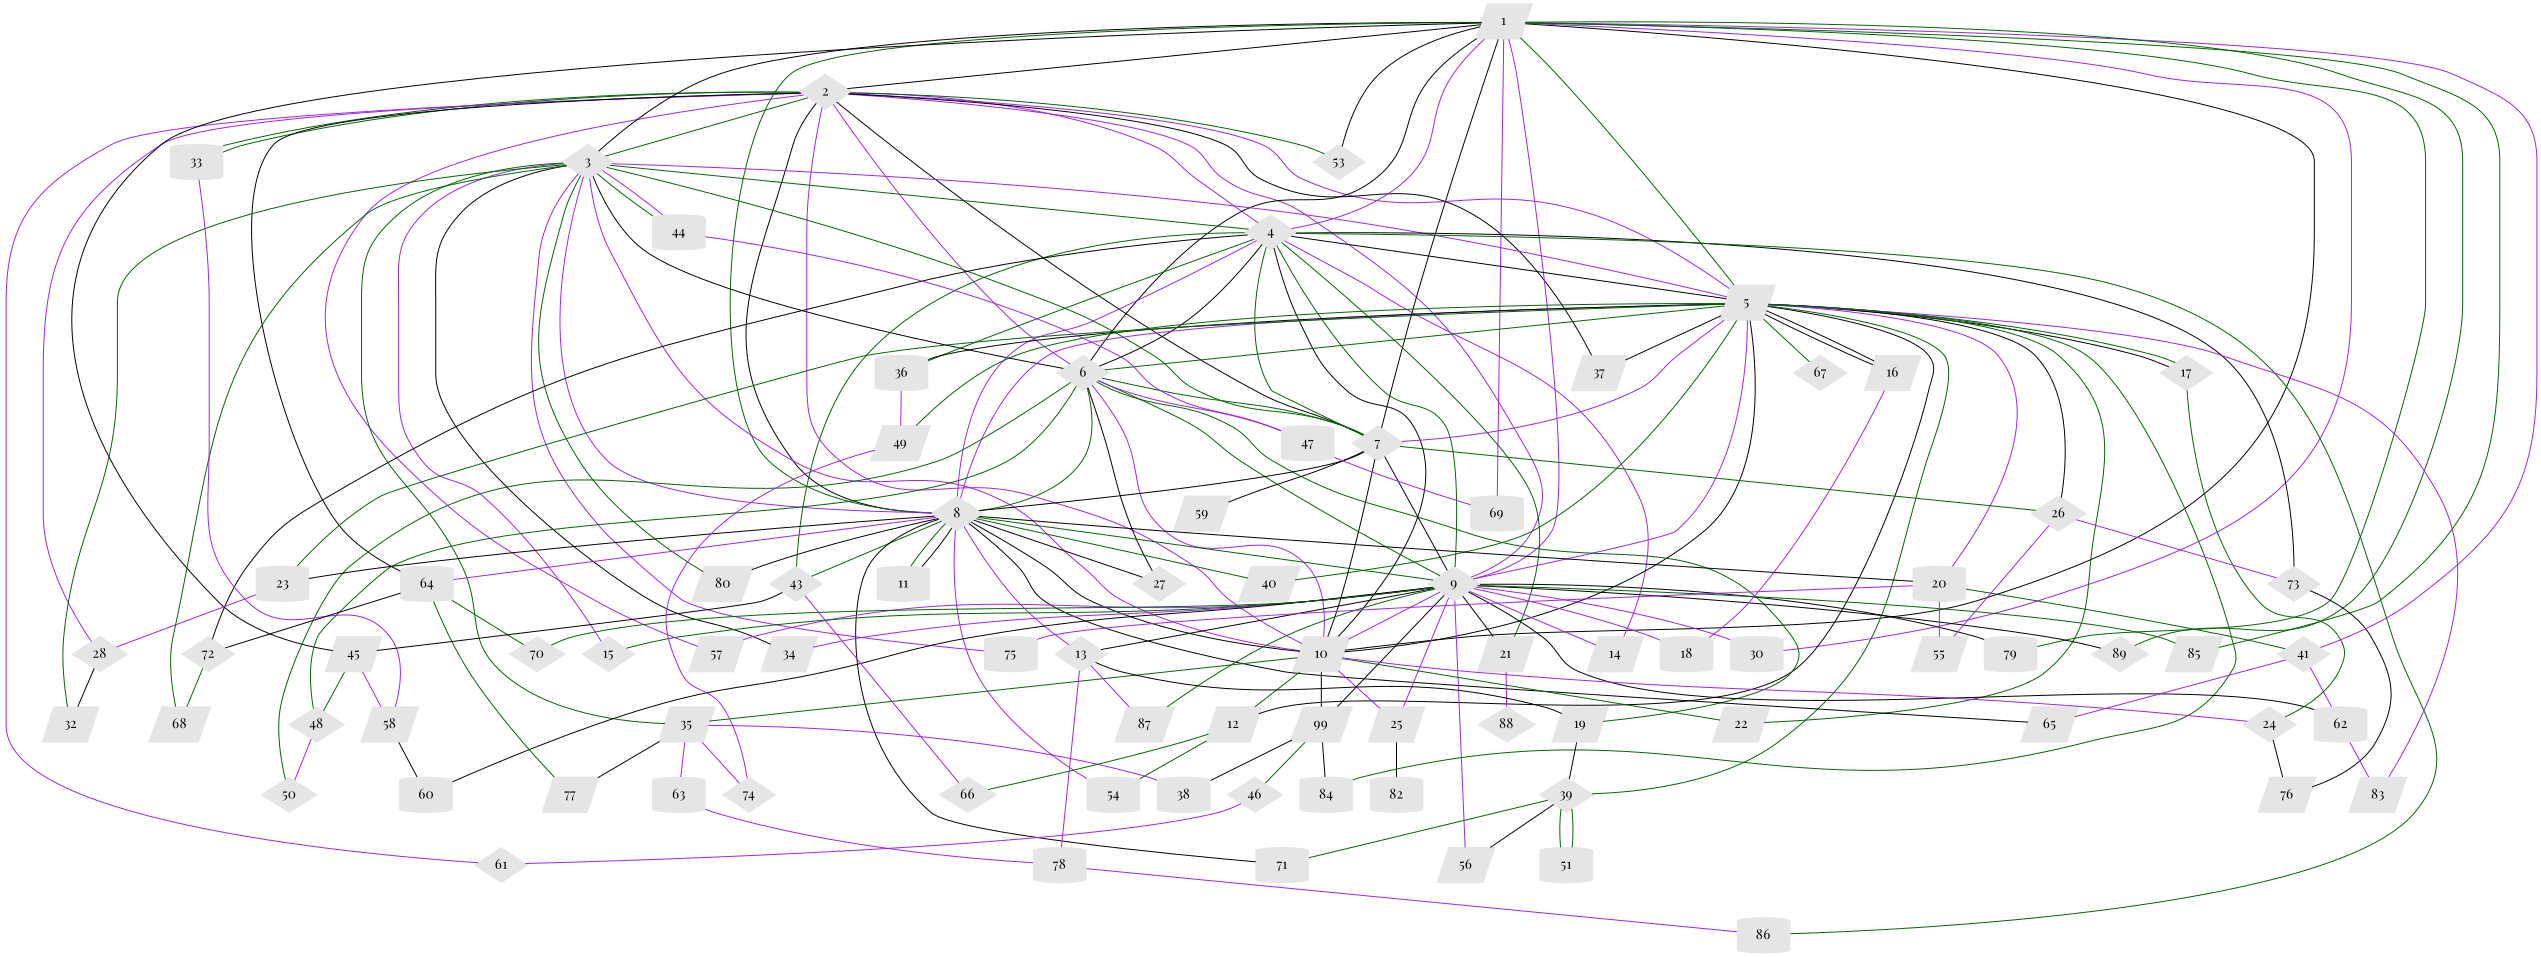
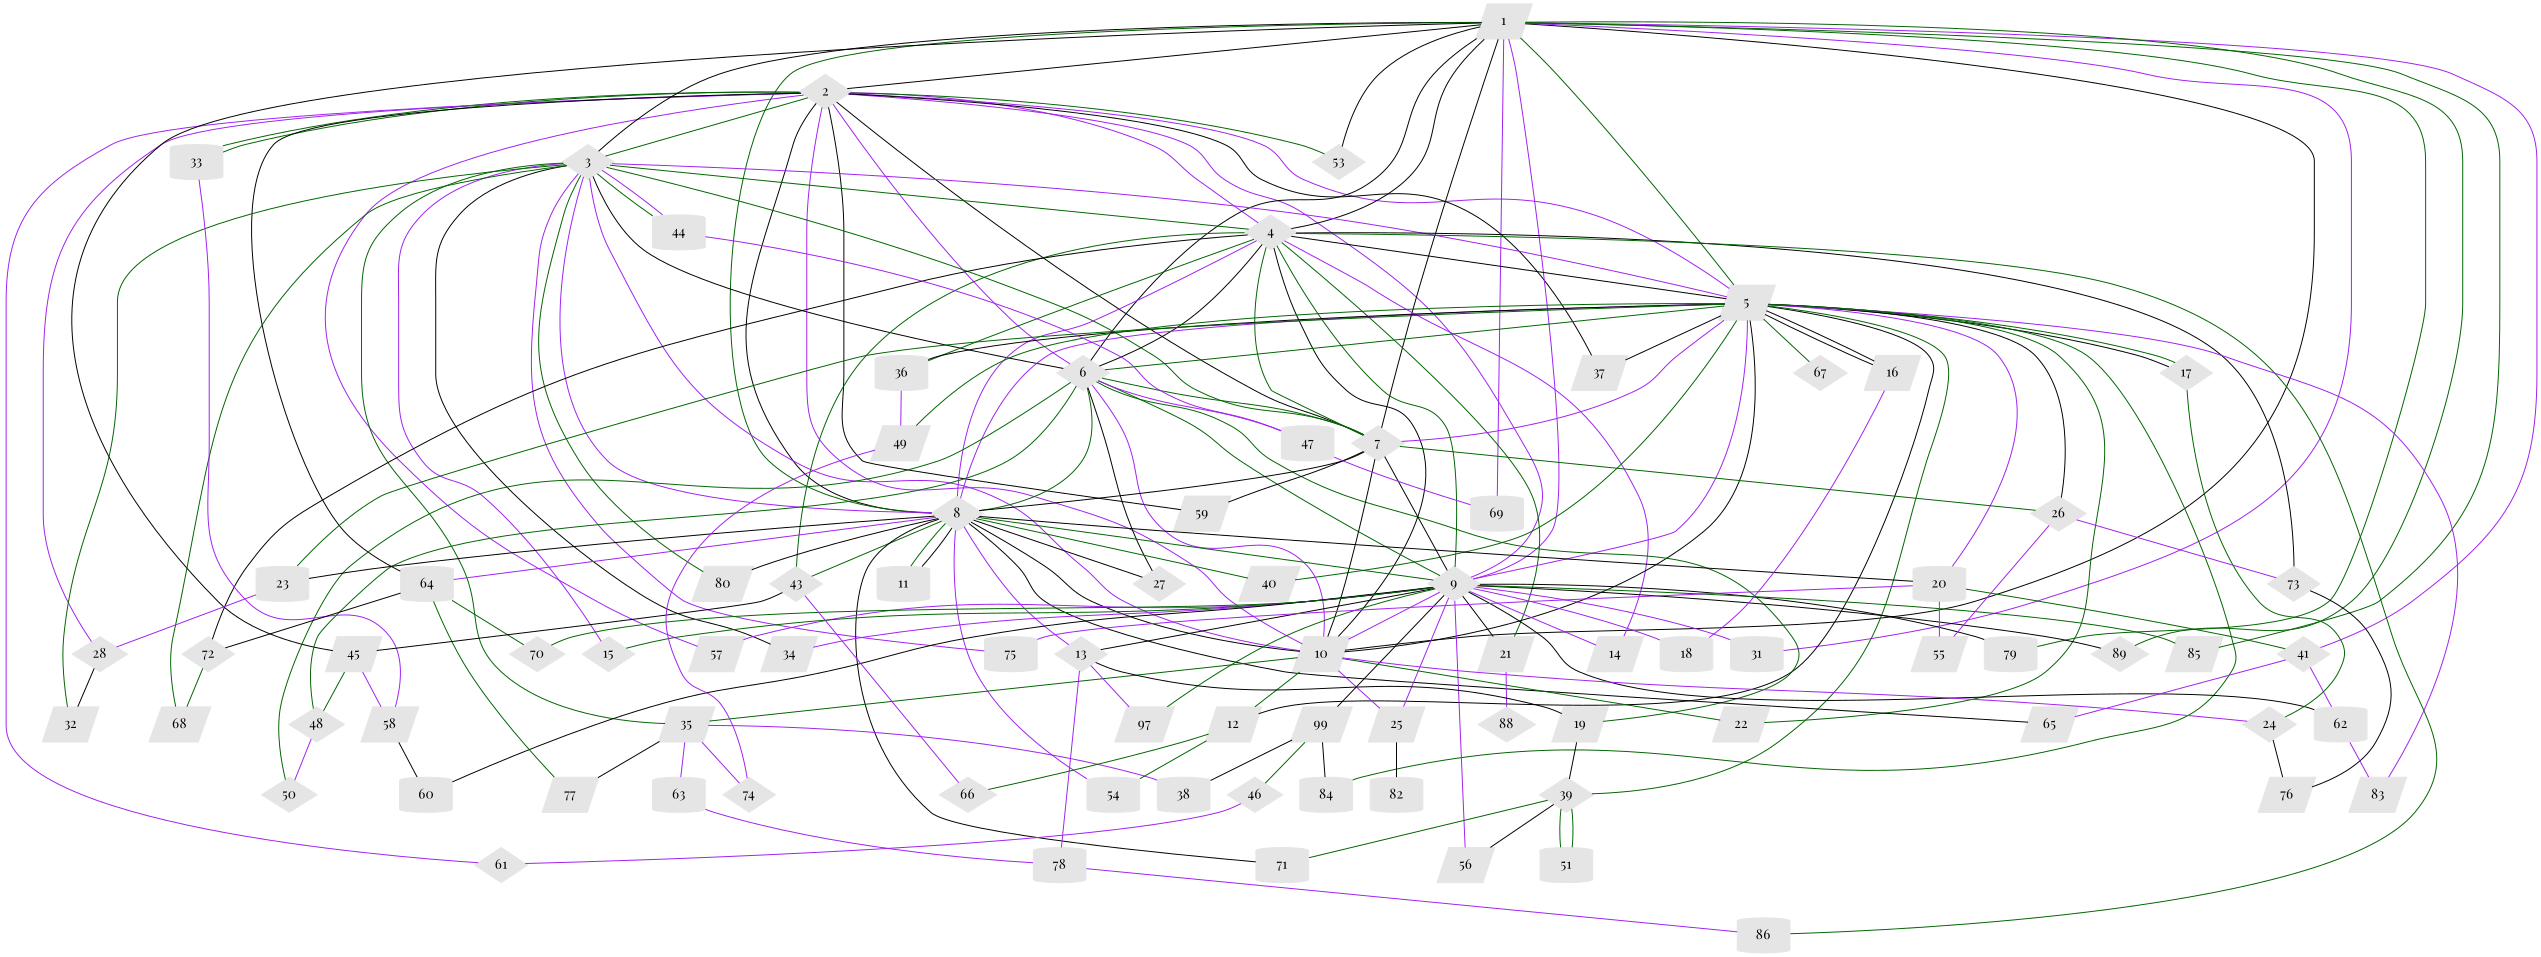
edge "1" -- "4": color purple -> black
edge "2" -- "59": added
node "30": label "30" -> "31"
edge "10" -- "99": removed
node "87": label "87" -> "97"
